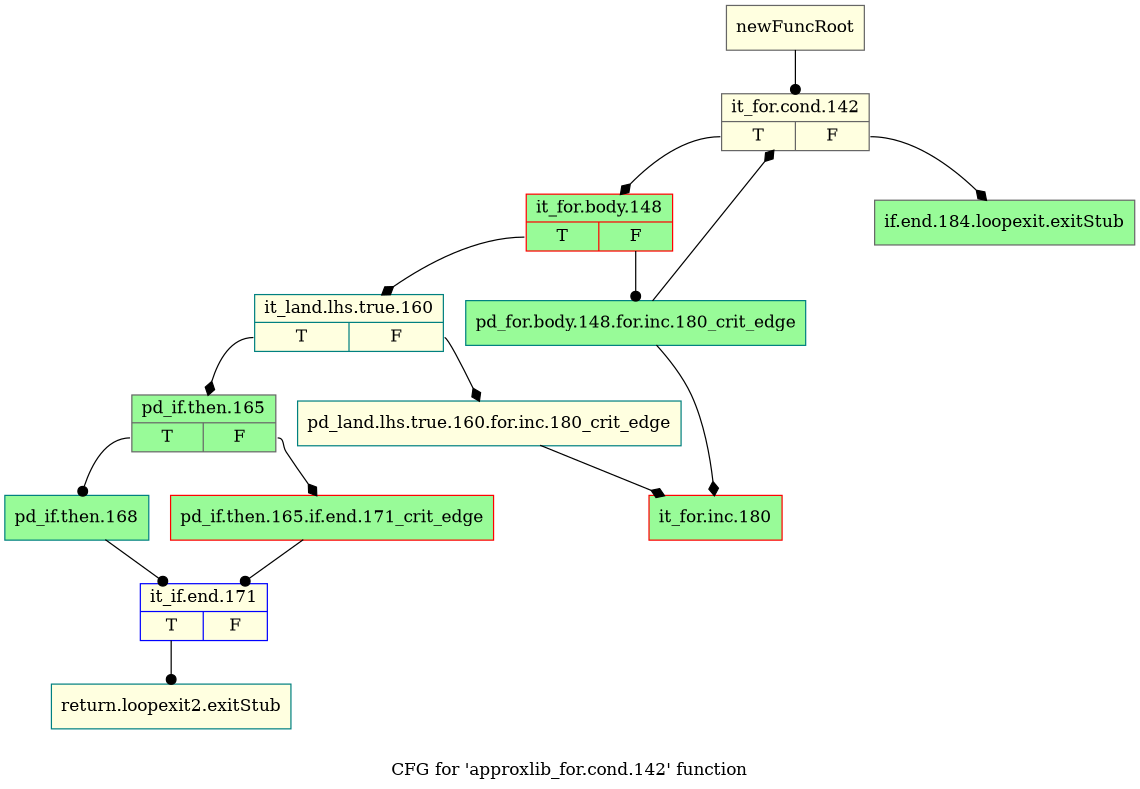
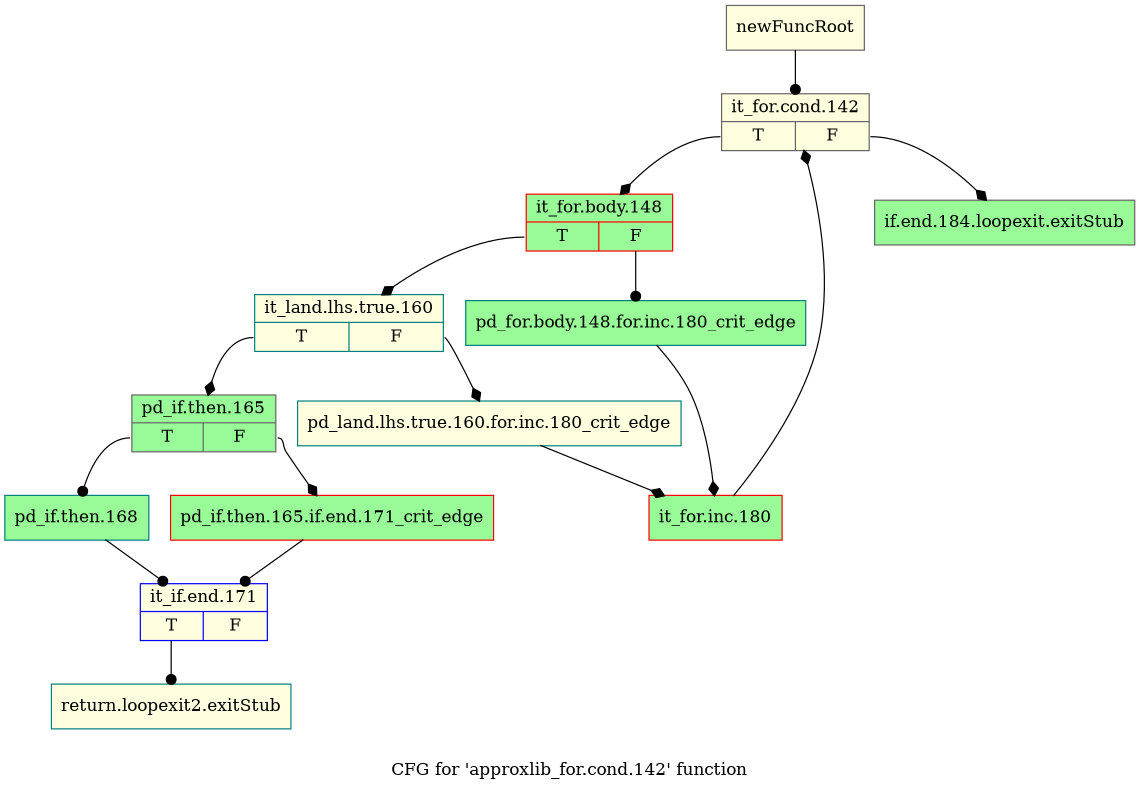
edge "pd_for.body.148.for.inc.180_crit_edge" -> "it_for.cond.142": now "it_for.inc.180" -> "it_for.cond.142"
